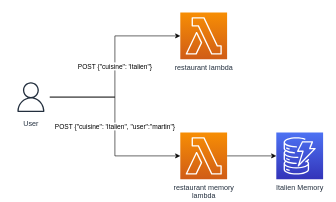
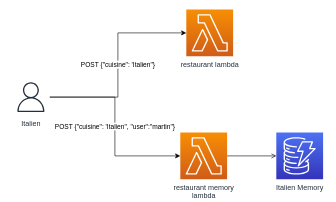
node "restaurant lambda": moved (204, 36) -> (210, 33)
node "User": label "User" -> "Italien"
edge "restaurant memory lambda" -> "Italien Memory": arrowhead classic -> open
